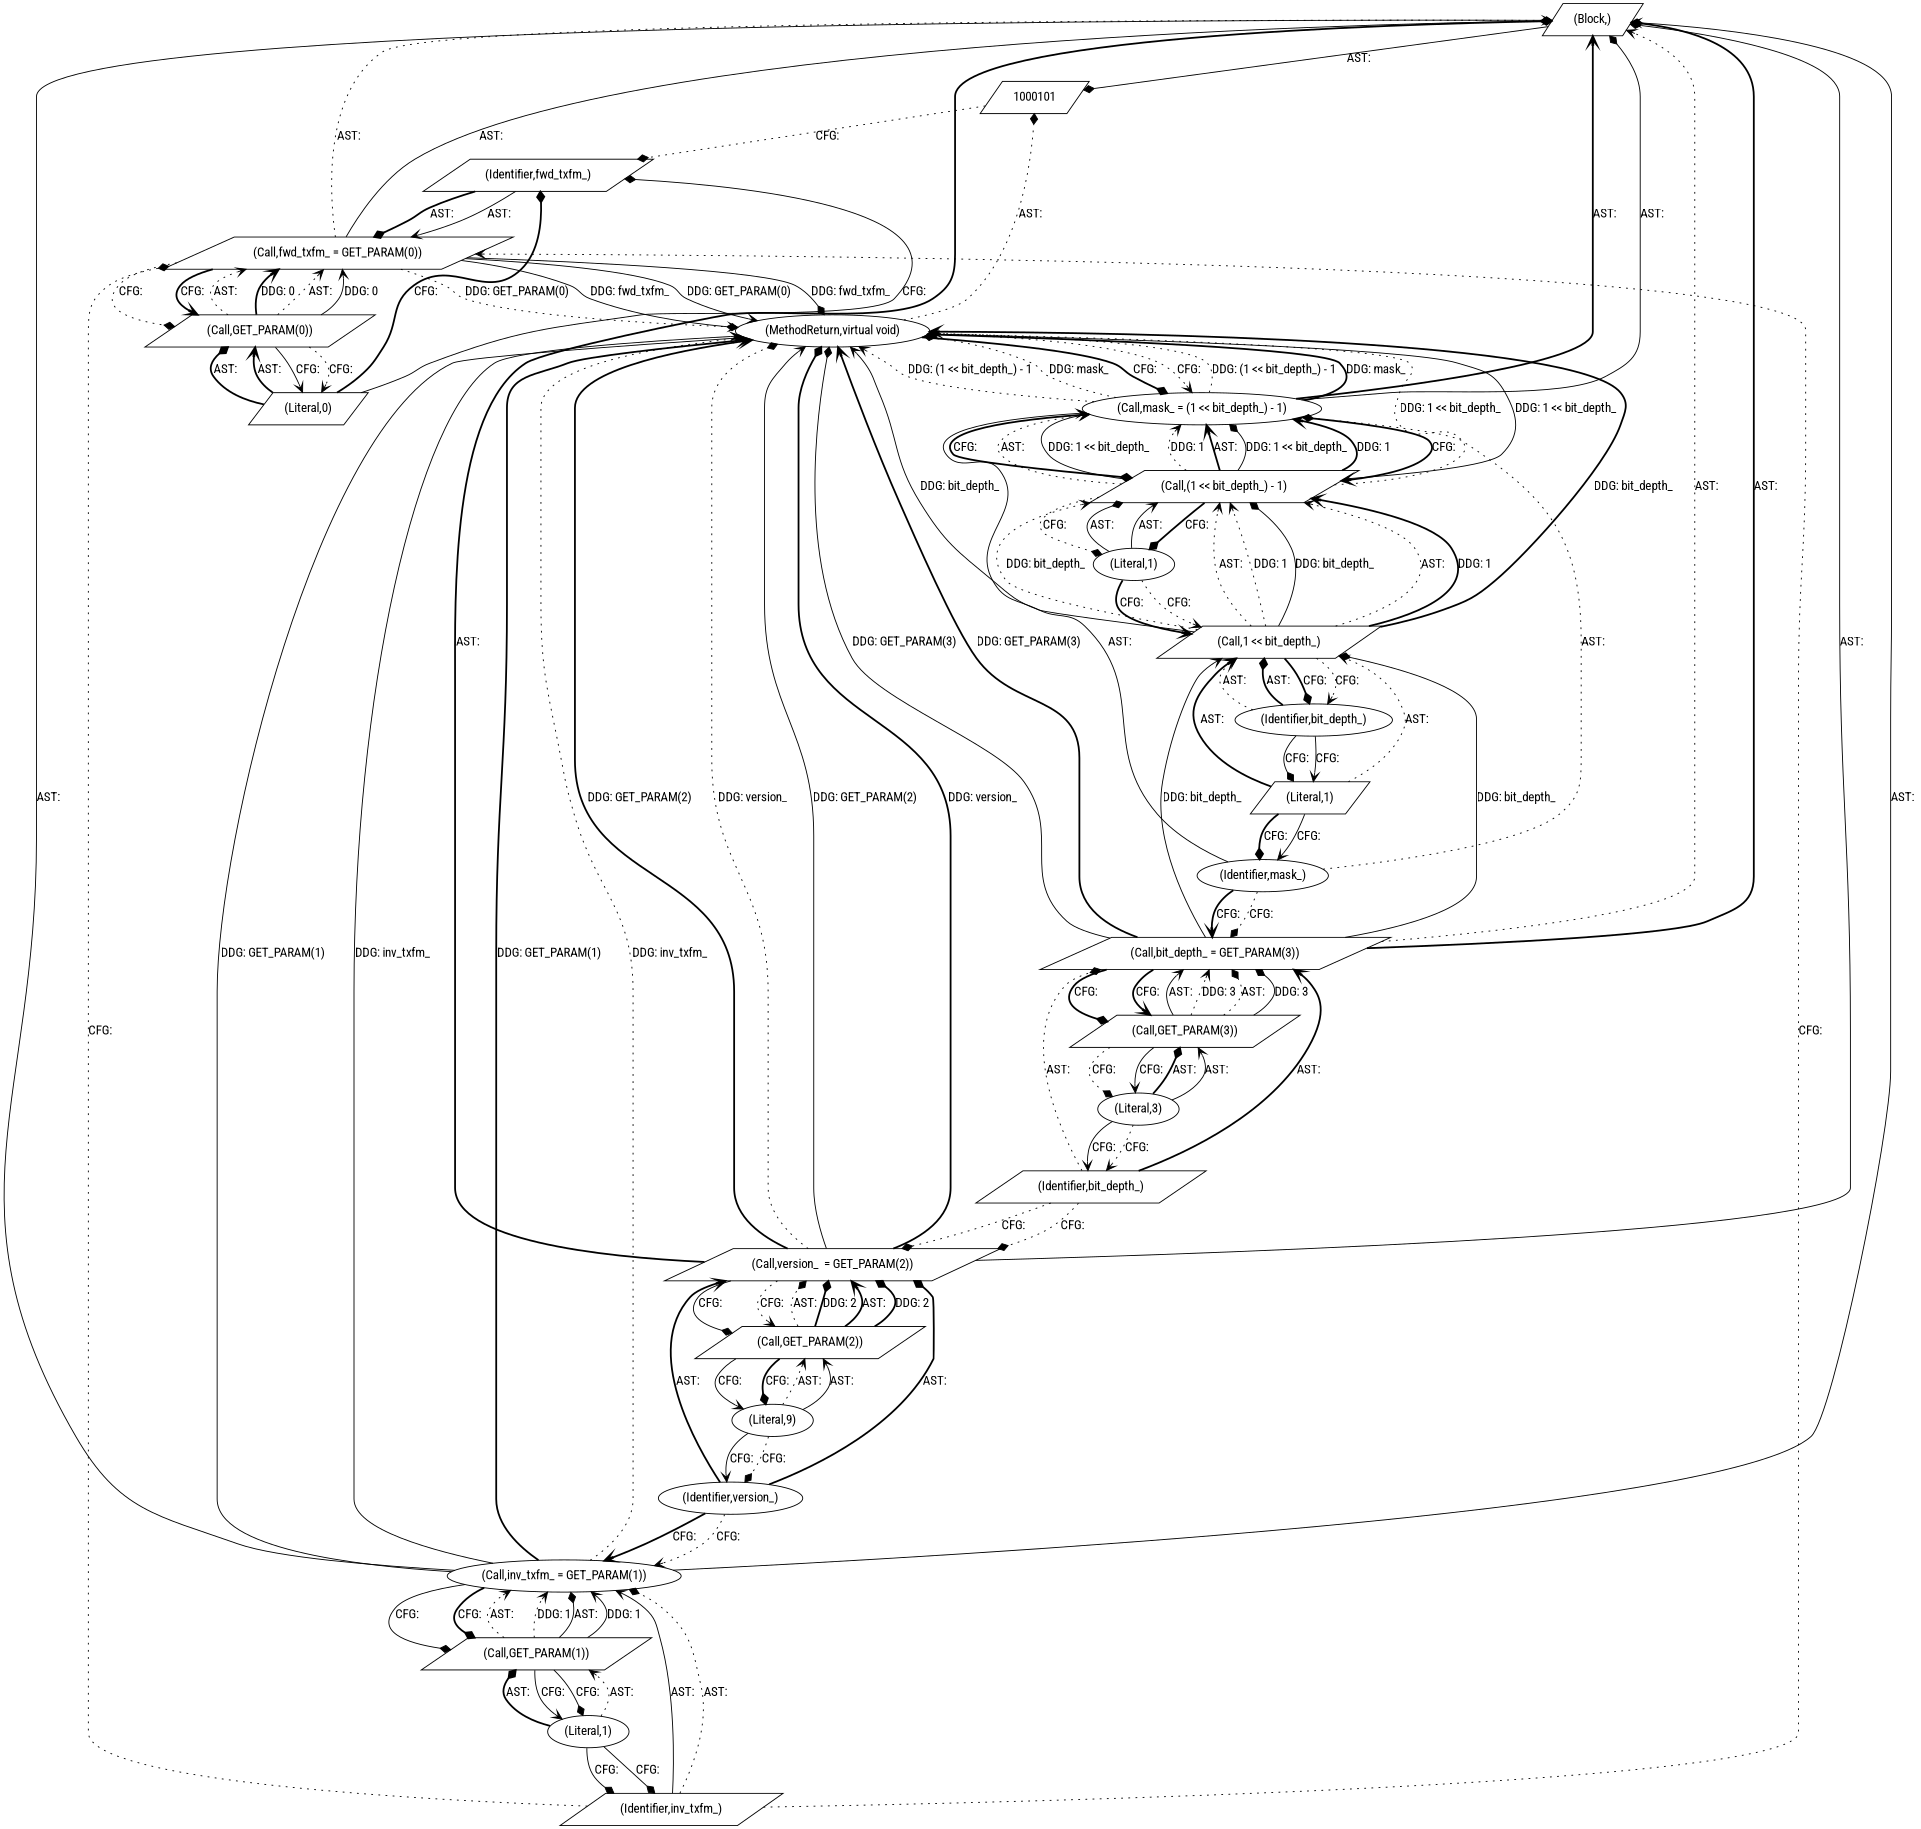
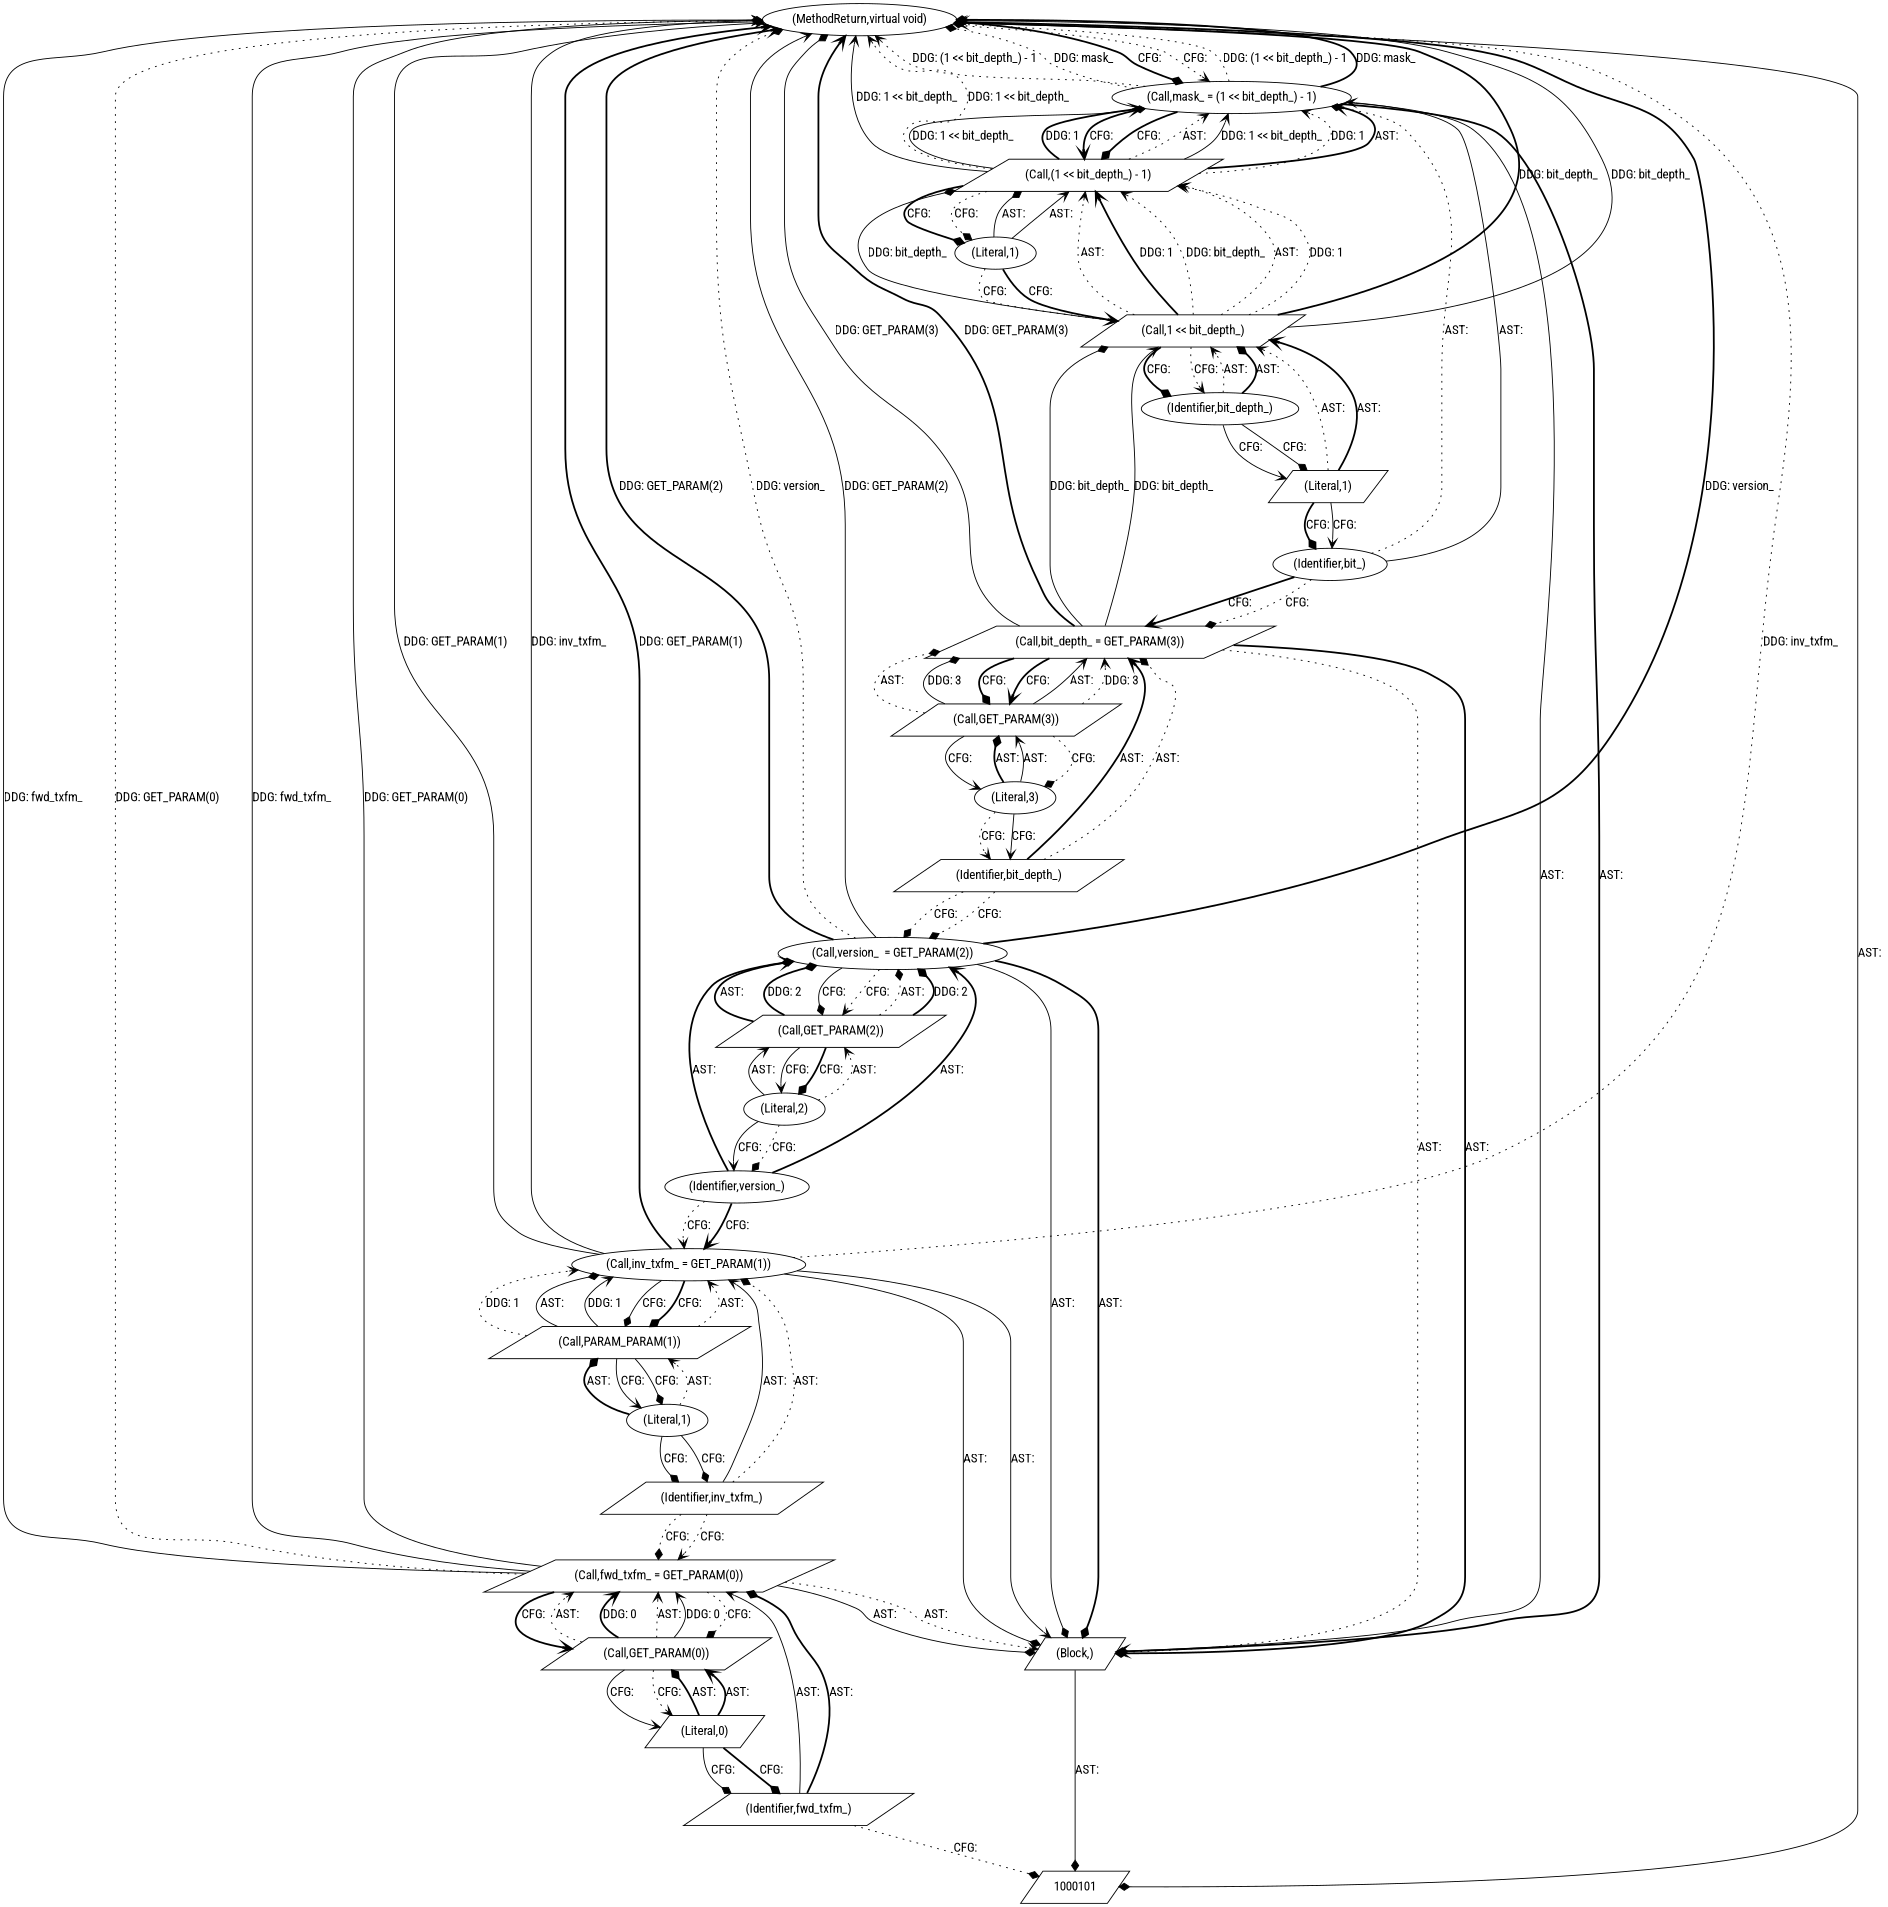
edge "1000101" -> "(Identifier,fwd_txfm_)": reversed
edge "(MethodReturn,virtual void)" -> "1000101": style dotted -> solid
node "(Identifier,mask_)": label "(Identifier,mask_)" -> "(Identifier,bit_)"
node "(Call,version_  = GET_PARAM(2))": shape parallelogram -> ellipse
node "(Literal,9)": label "(Literal,9)" -> "(Literal,2)"
node "(Call,GET_PARAM(1))": label "(Call,GET_PARAM(1))" -> "(Call,PARAM_PARAM(1))"
